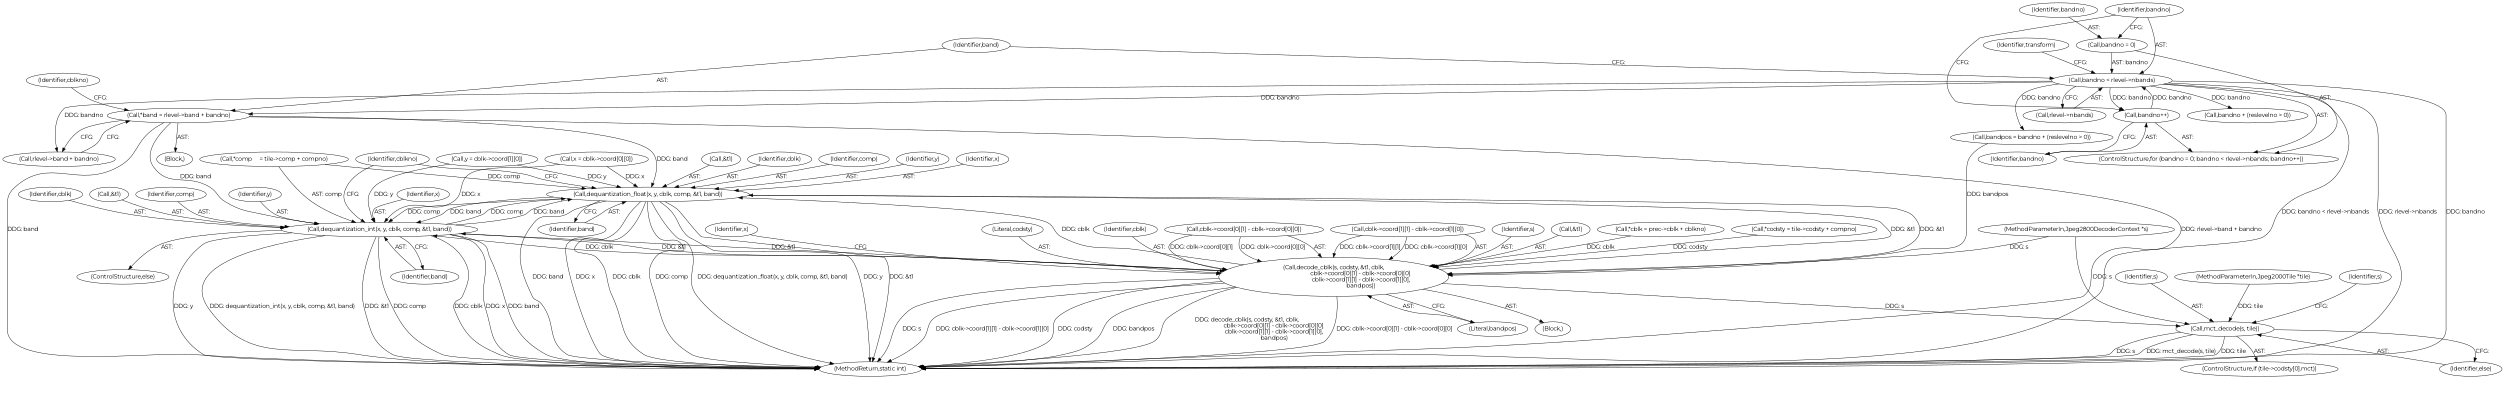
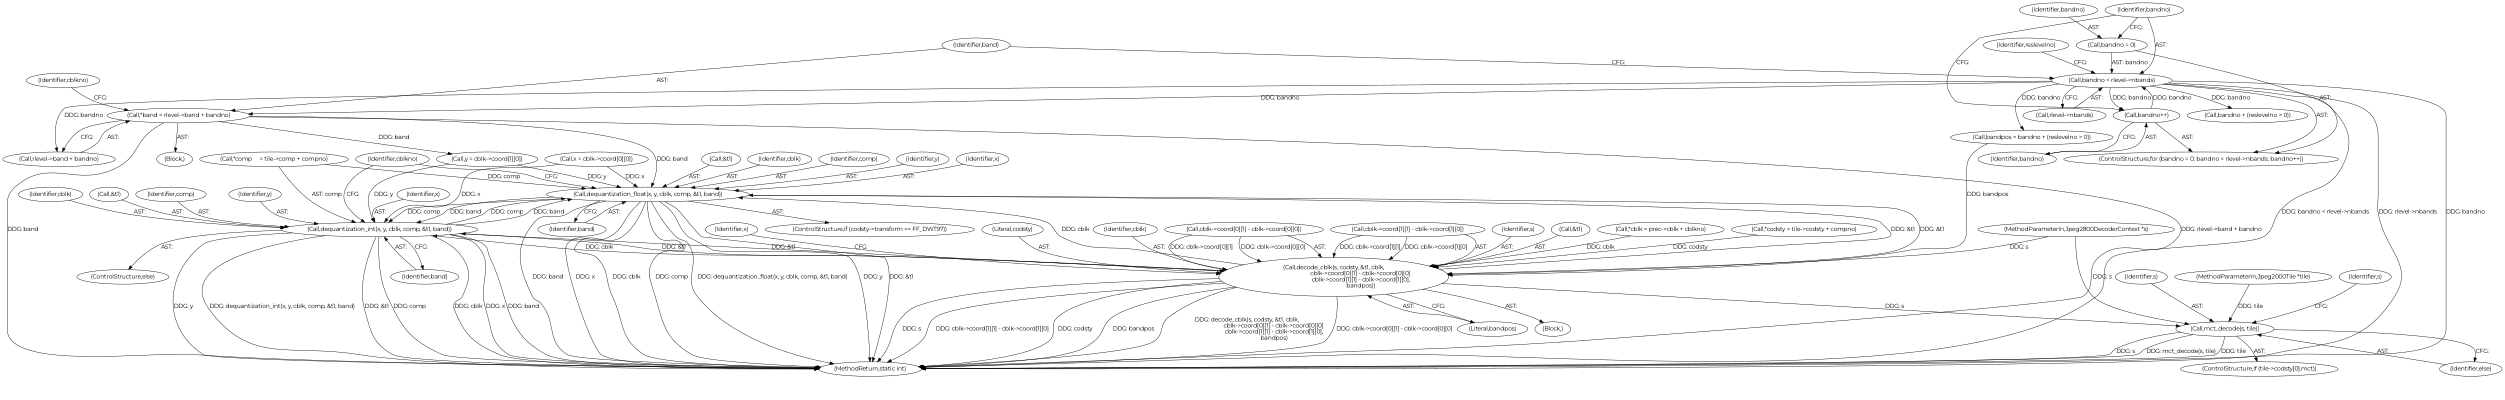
node "(Identifier,transform)": label "(Identifier,transform)" -> "(Identifier,reslevelno)"
edge "(Call,rlevel->band + bandno)" -> "(Call,*band = rlevel->band + bandno)": label "CFG: " -> "AST: "
edge "(Call,*band = rlevel->band + bandno)" -> "(Call,dequantization_int(x, y, cblk, comp, &t1, band))": now "(Call,*band = rlevel->band + bandno)" -> "(Call,y = cblk->coord[1][0])"
node "(ControlStructure,if (codsty->transform == FF_DWT97))": added
